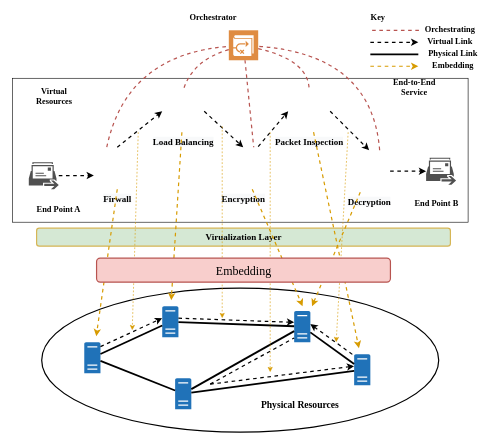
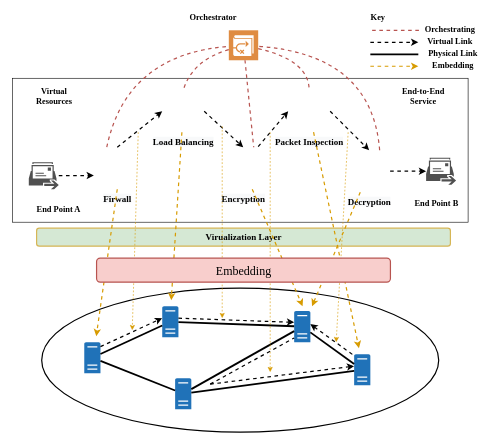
node "End-to-End Service": moved (414, 87) -> (423, 96)
node "Physical Resources": removed
